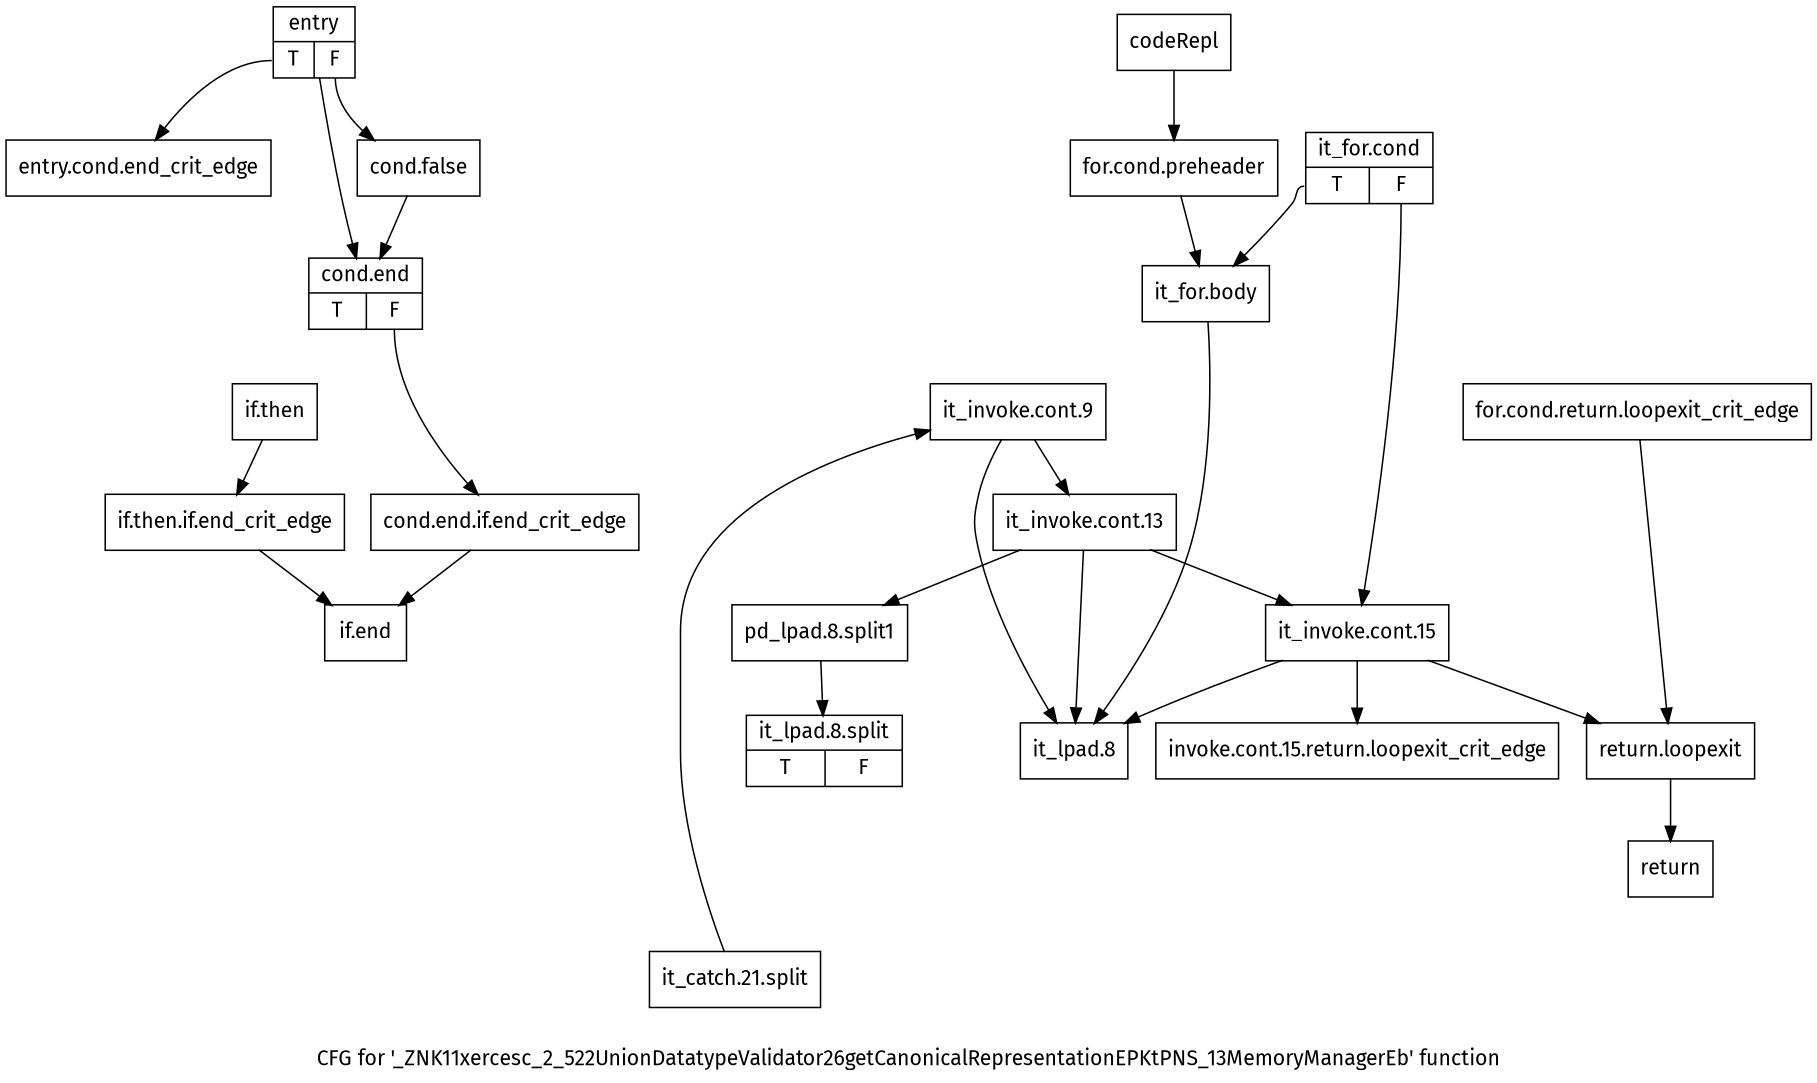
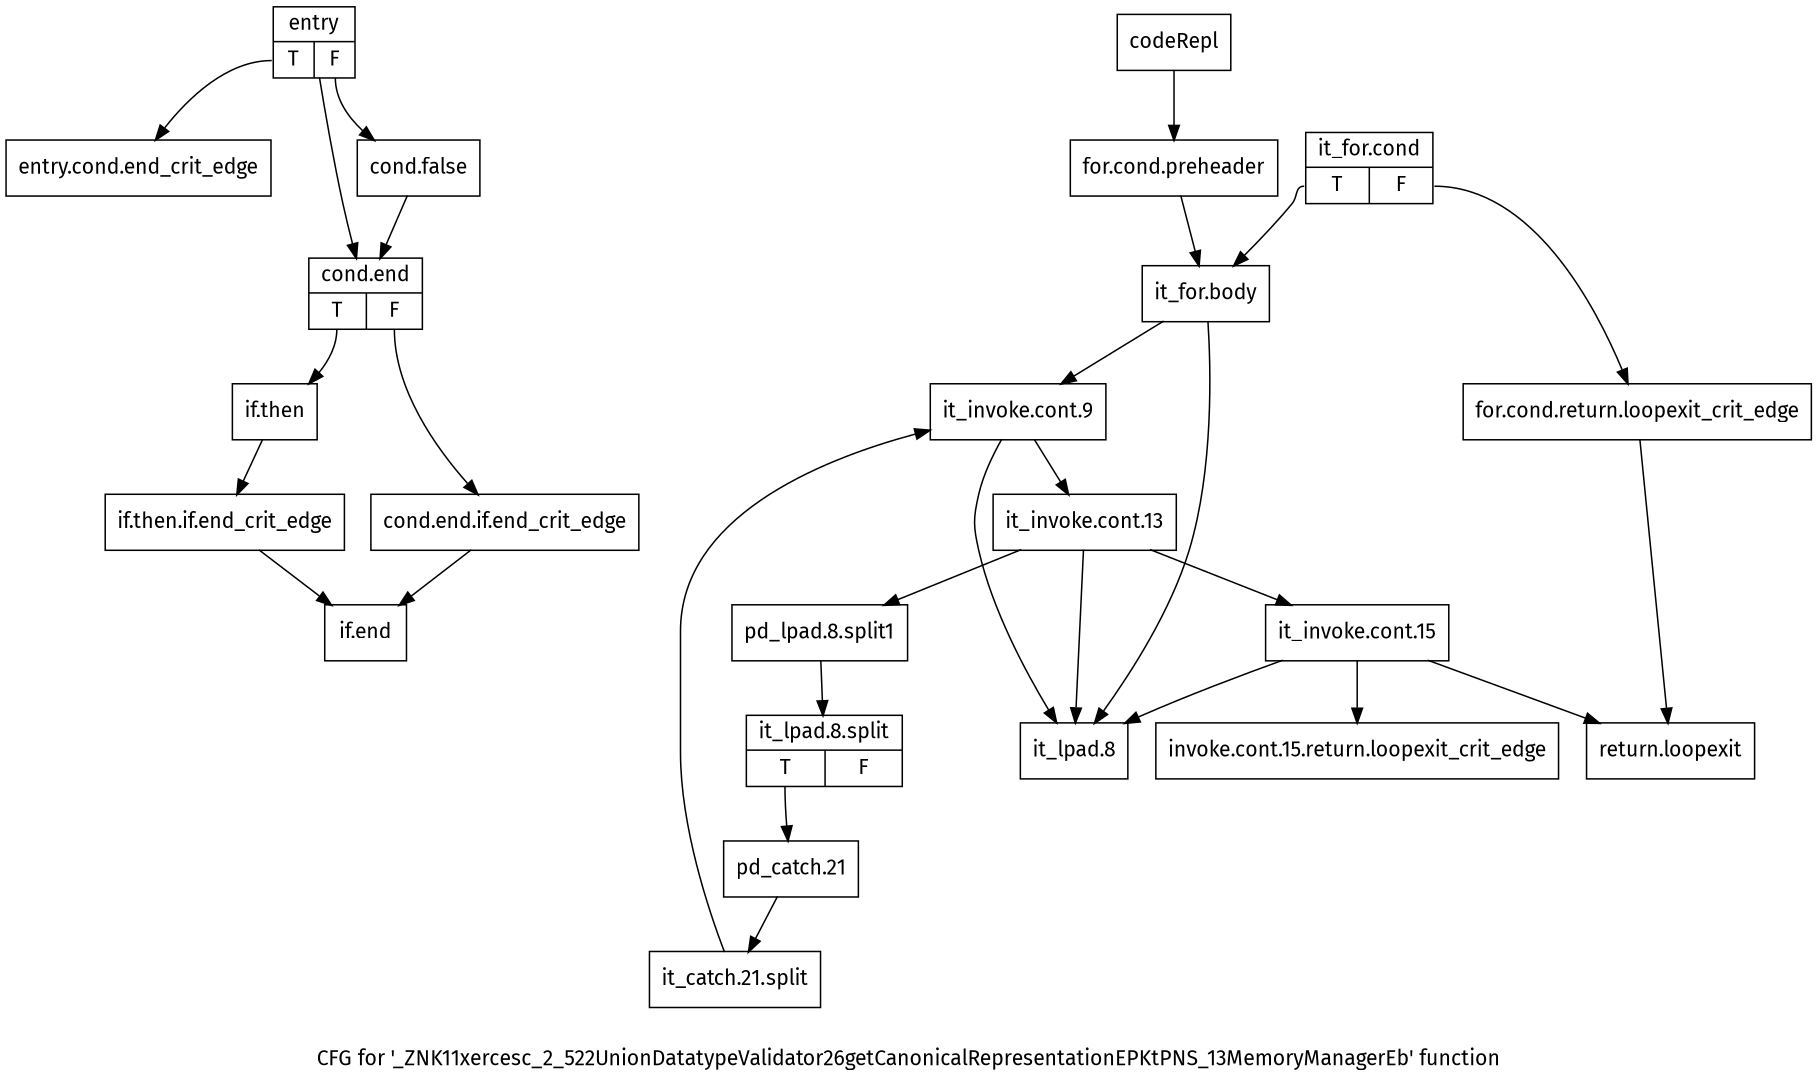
edge "it_for.body" -> "it_invoke.cont.9": added
edge "cond.end" -> "if.then": added
edge "it_for.cond" -> "it_invoke.cont.15": now "it_for.cond" -> "for.cond.return.loopexit_crit_edge"
node "pd_catch.21": added
node "return": removed
